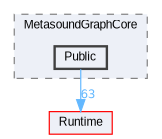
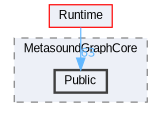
edge "Public" -> "Runtime": reversed
